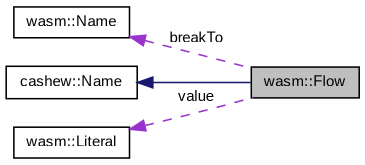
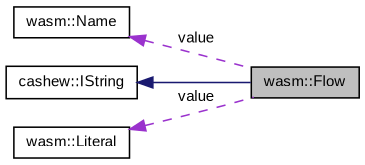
edge "wasm::Flow" -> "wasm::Name": label " breakTo" -> " value"
node "cashew::Name": label "cashew::Name" -> "cashew::IString"
